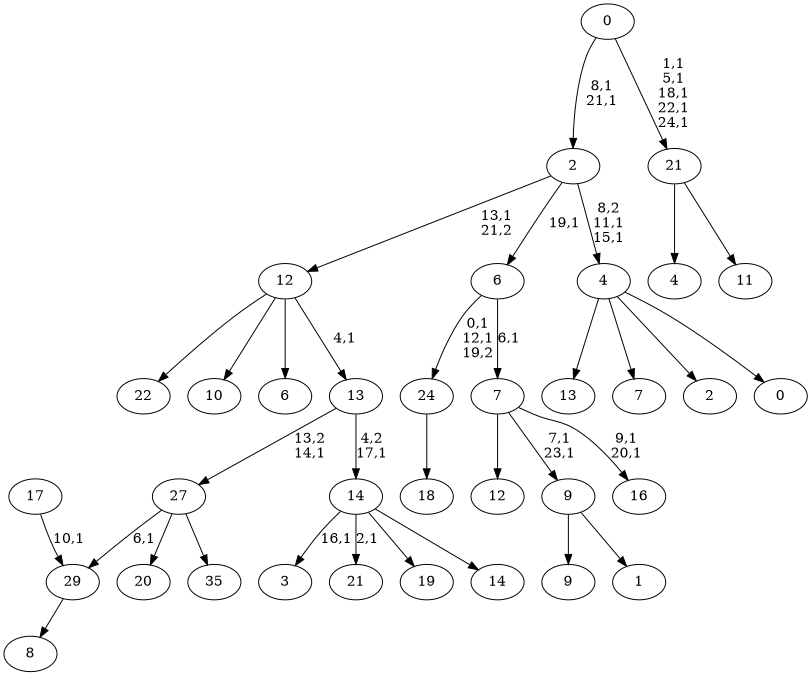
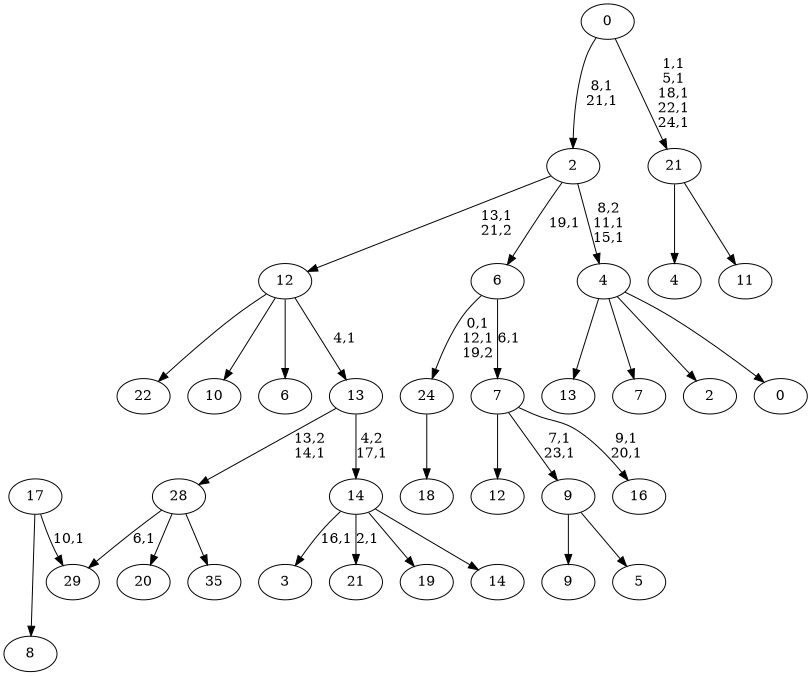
node "27": label "27" -> "28"
node "1": label "1" -> "5"
edge "29" -> "8": now "17" -> "8"
